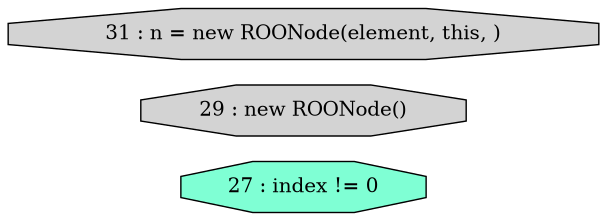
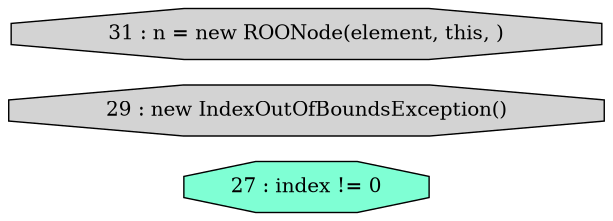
node "29 : new ROONode()": label "29 : new ROONode()" -> "29 : new IndexOutOfBoundsException()"
